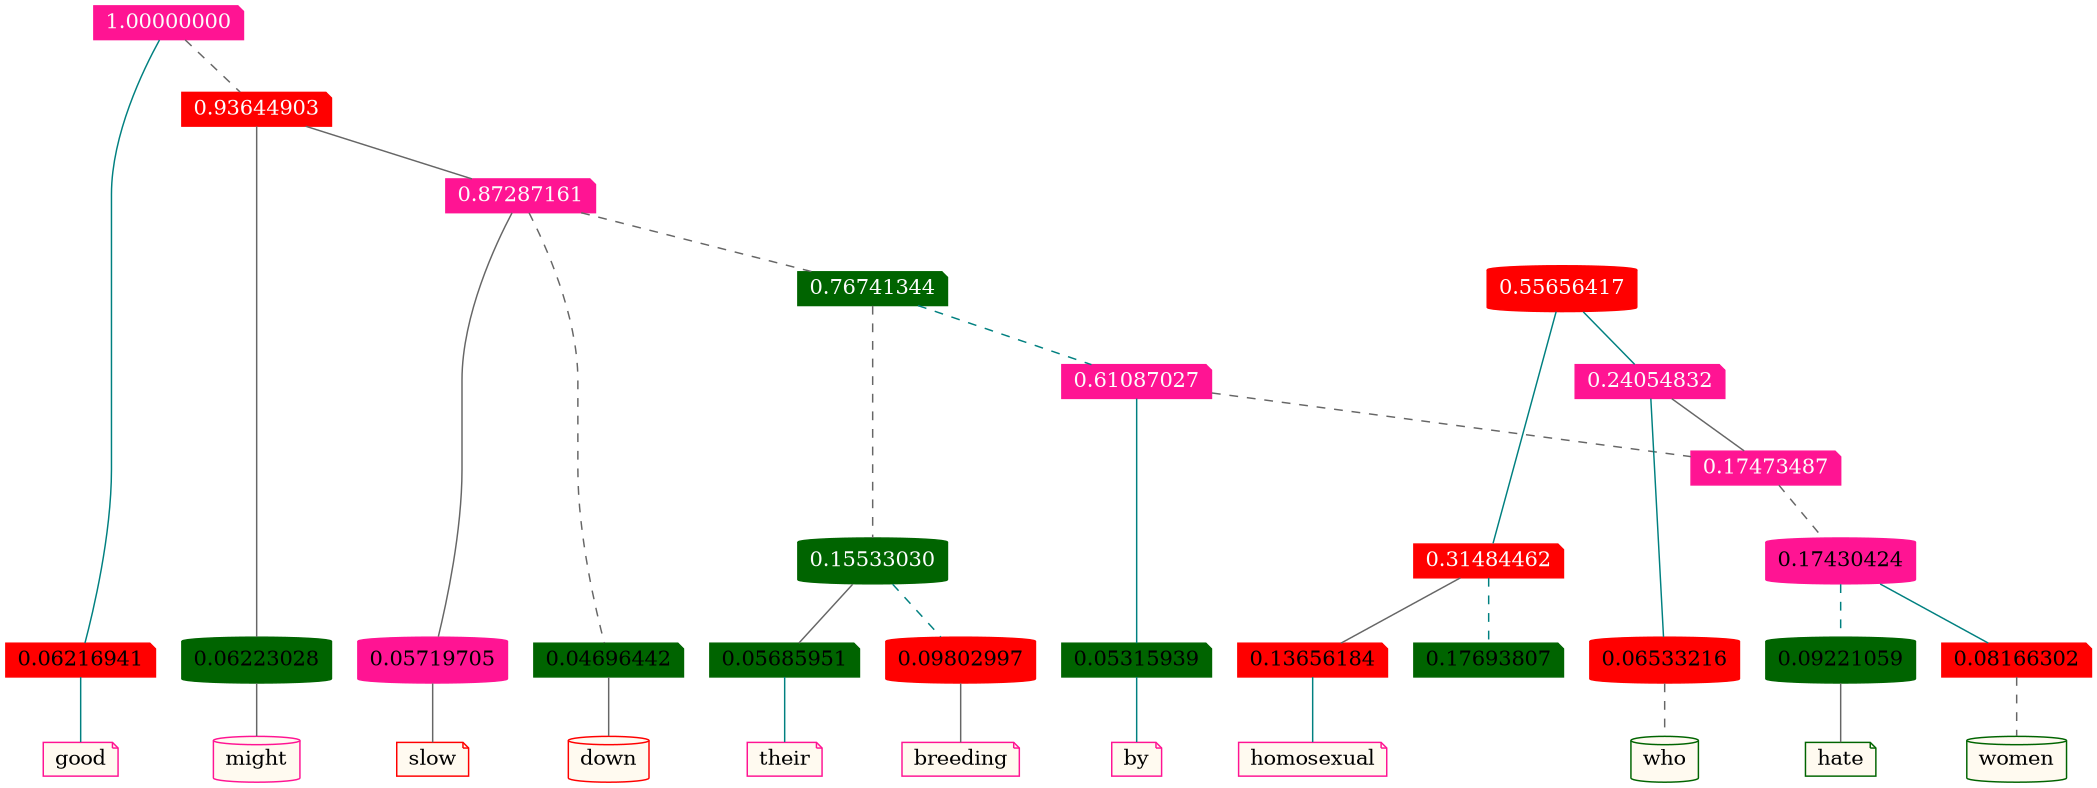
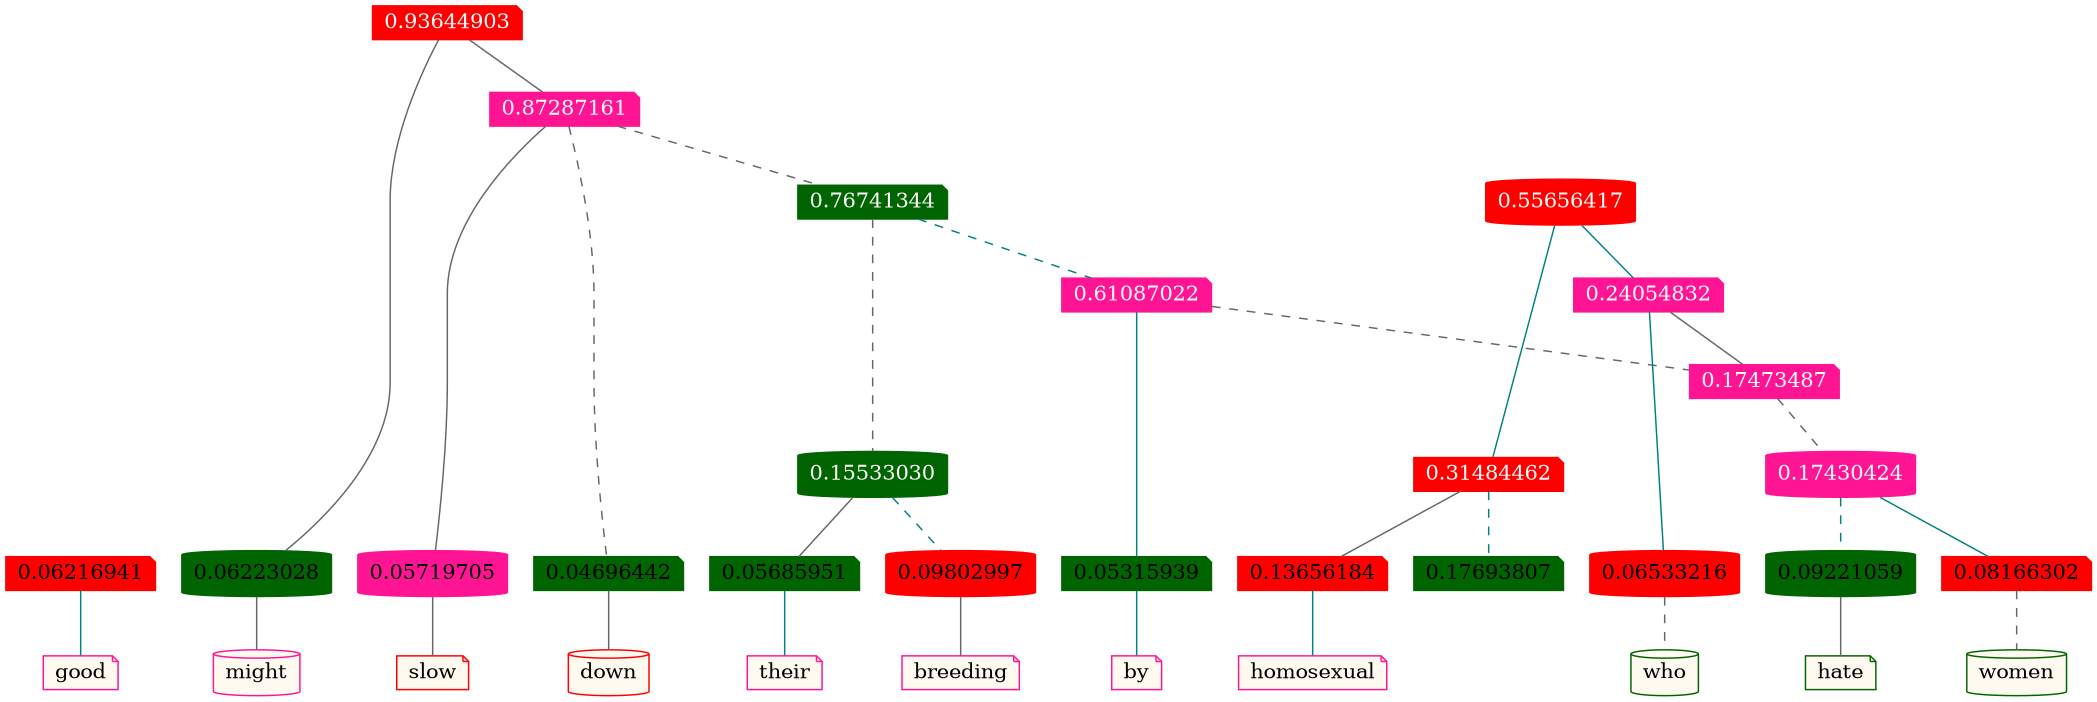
node "1.00000000": removed
node "0.61087027": label "0.61087027" -> "0.61087022"
node "0.17430424": fontcolor black -> grey99
